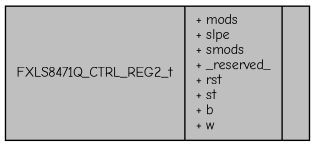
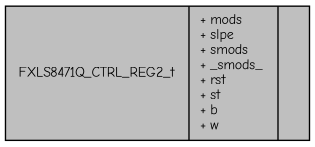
node "FXLS8471Q_CTRL_REG2_t": text "+ _reserved_" -> "+ _smods_"
